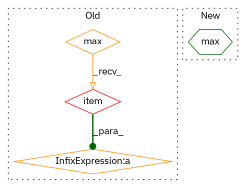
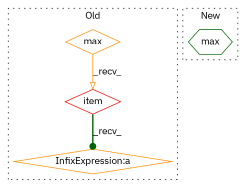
edge "item" -> "InfixExpression:a": label "_para_" -> "_recv_"
